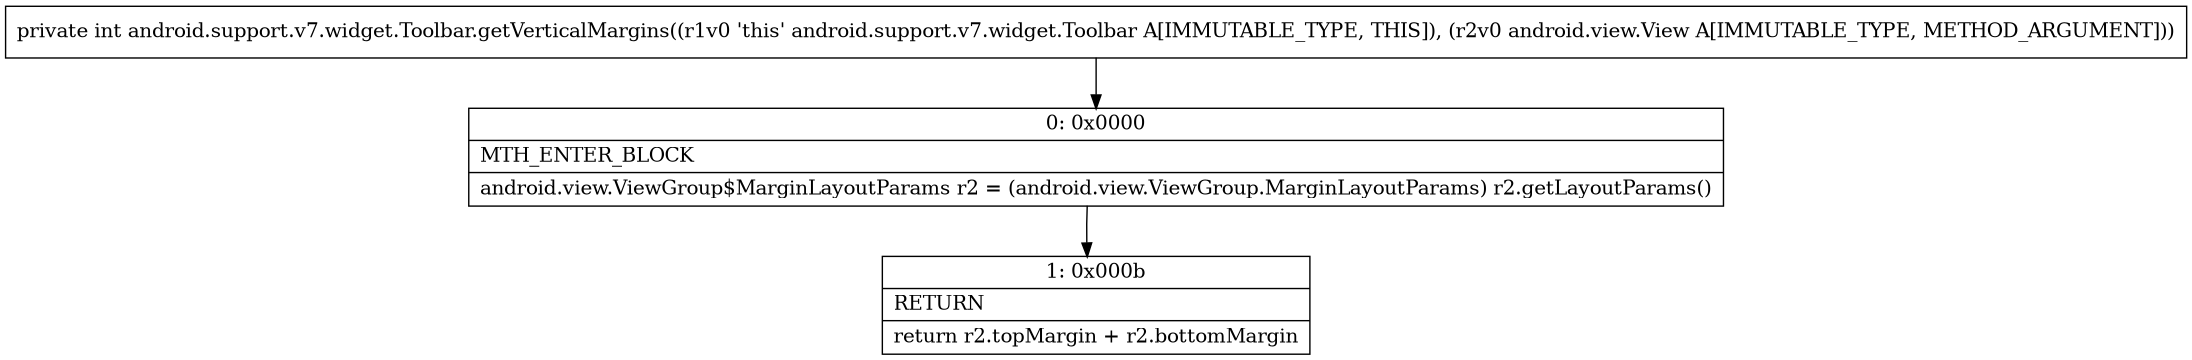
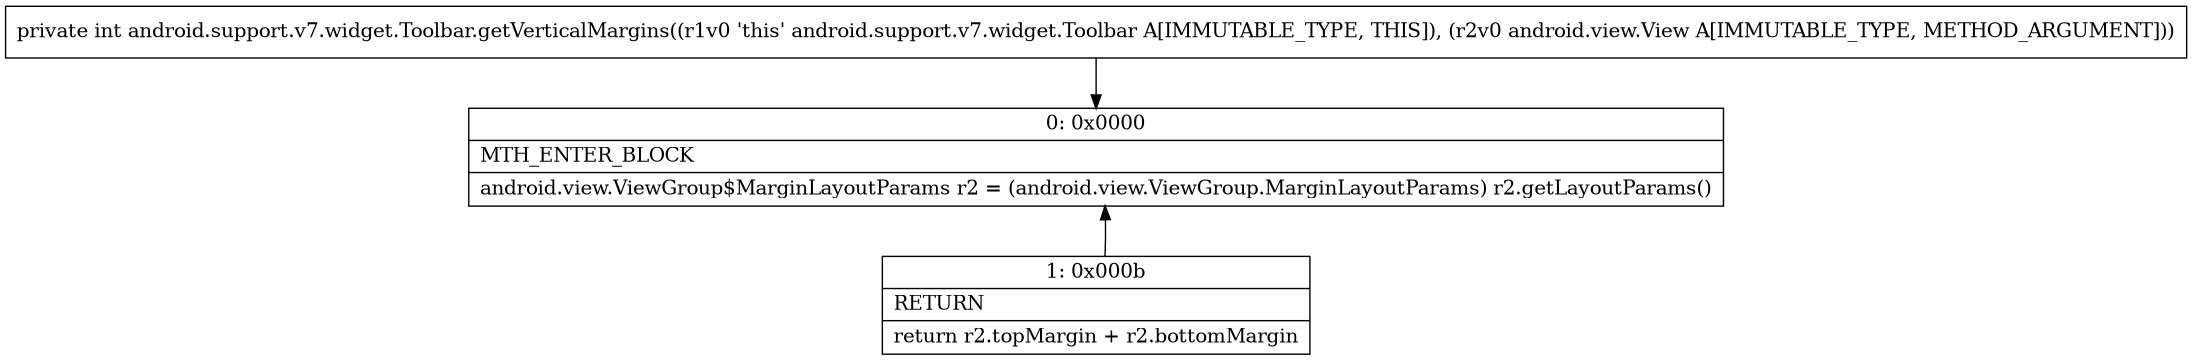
edge "0: 0x0000" -> "1: 0x000b": reversed
